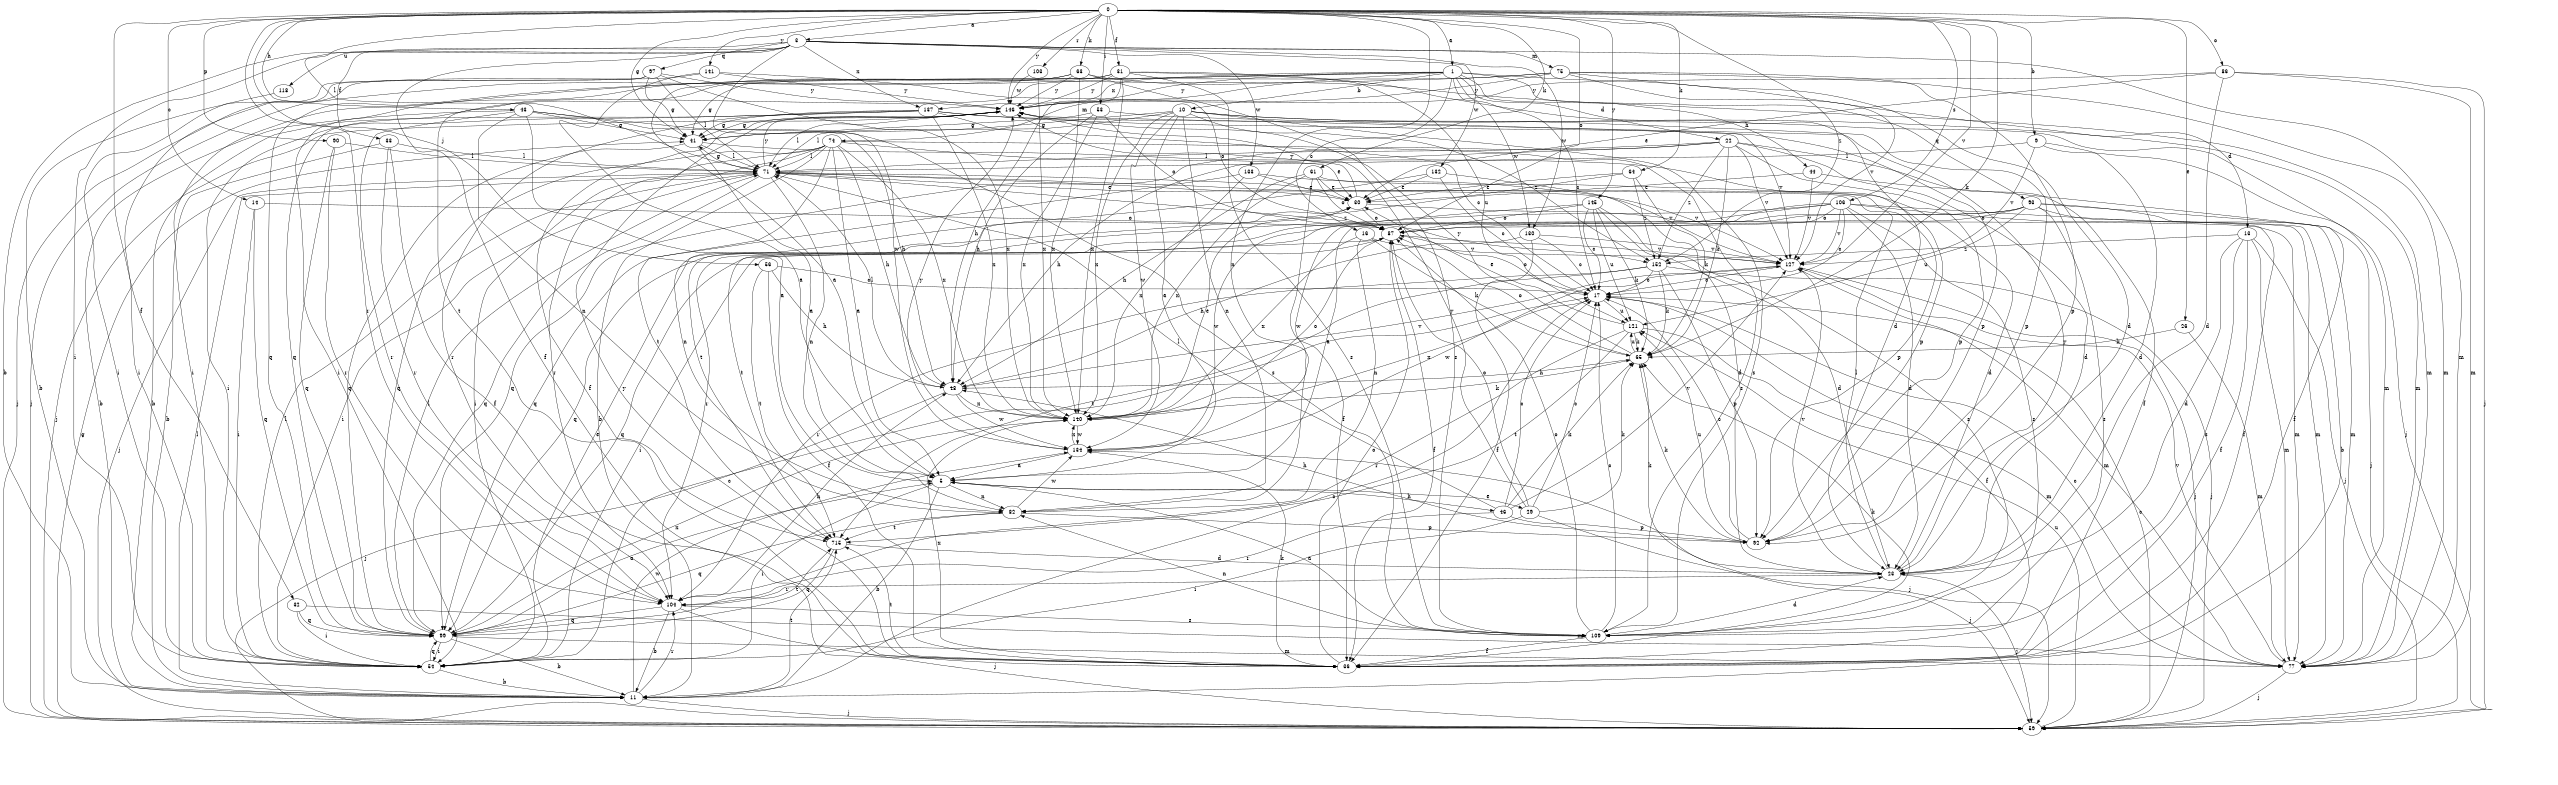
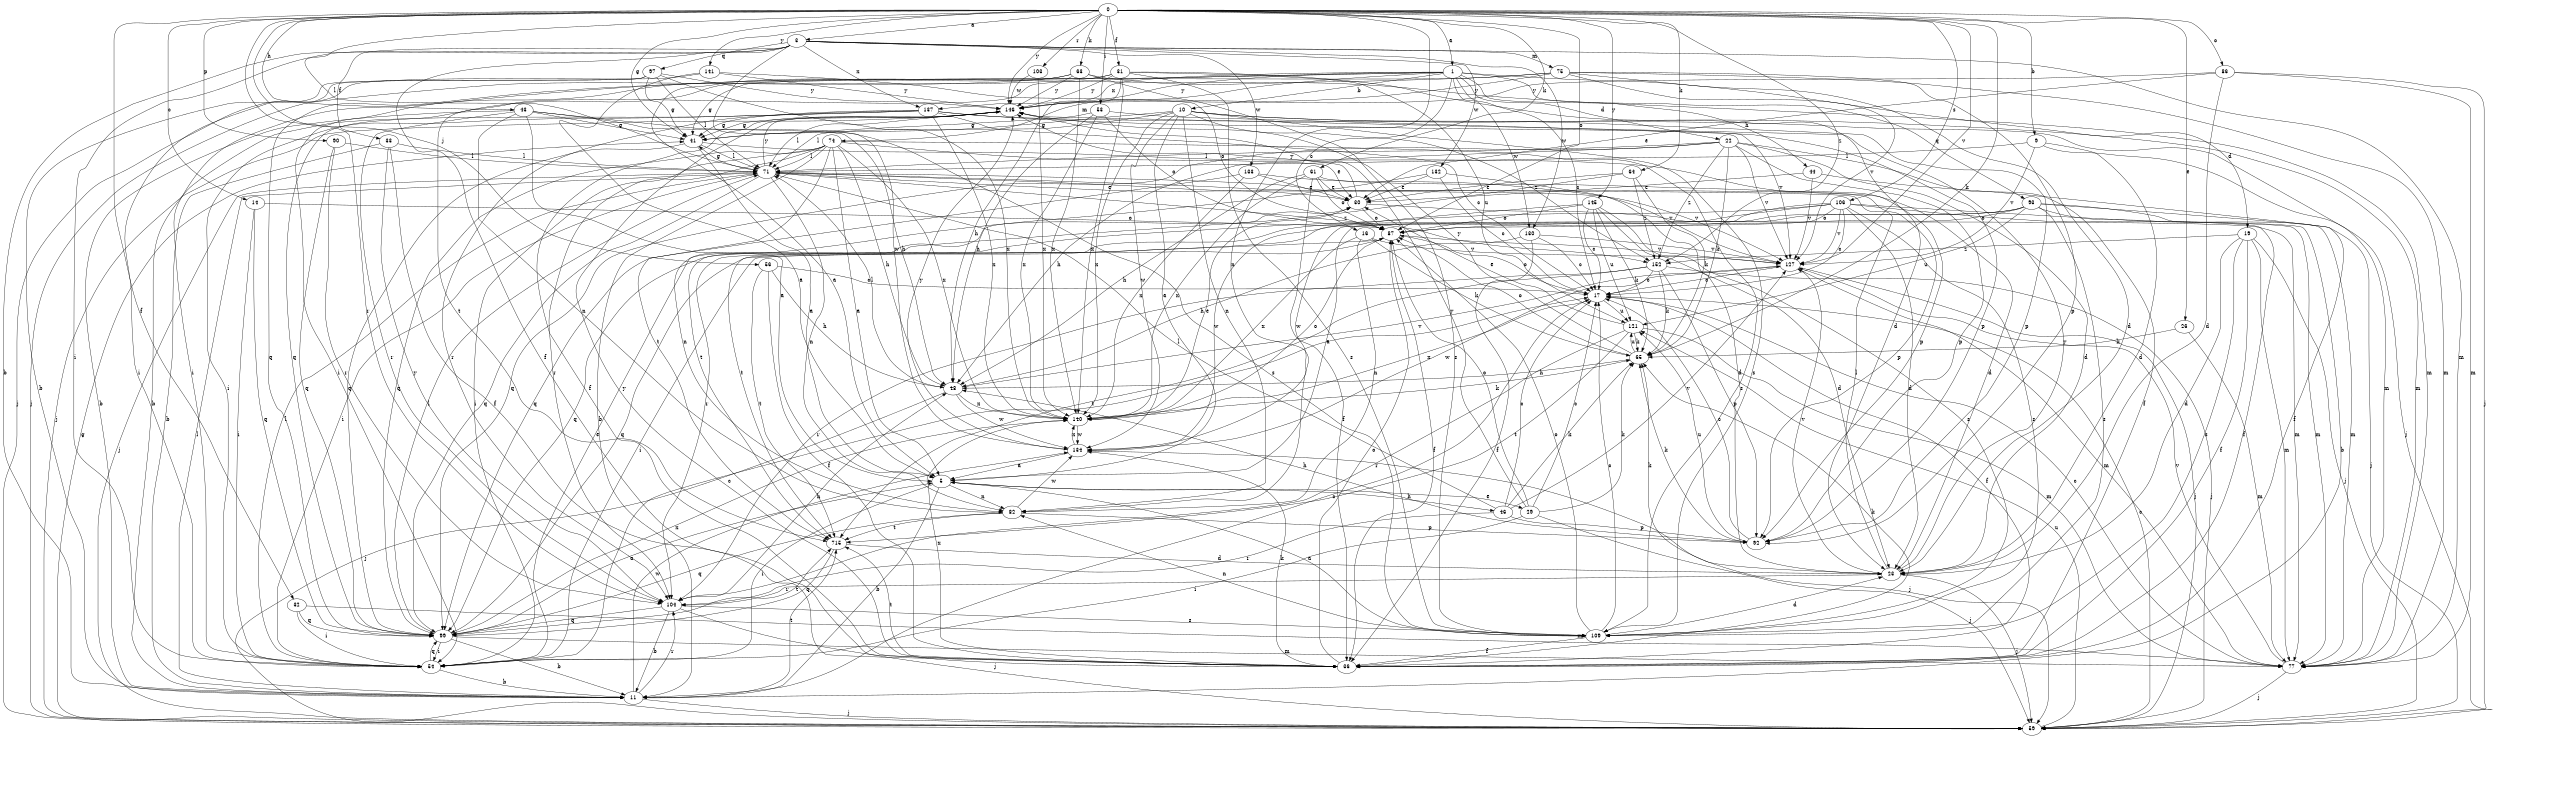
node "118": removed
node "13": label "13" -> "19"
edge "33" -> "104": label "r" -> "y"
